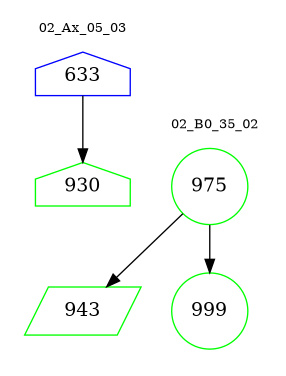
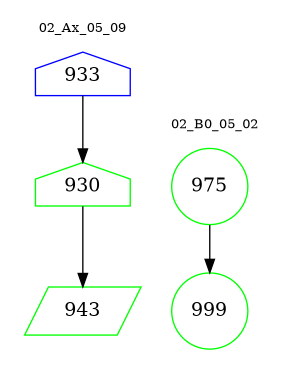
cluster "02_Ax_05_03": label "02_Ax_05_03" -> "02_Ax_05_09"
node "633": label "633" -> "933"
cluster "02_B0_35_02": label "02_B0_35_02" -> "02_B0_05_02"
edge "975" -> "943": now "930" -> "943"
